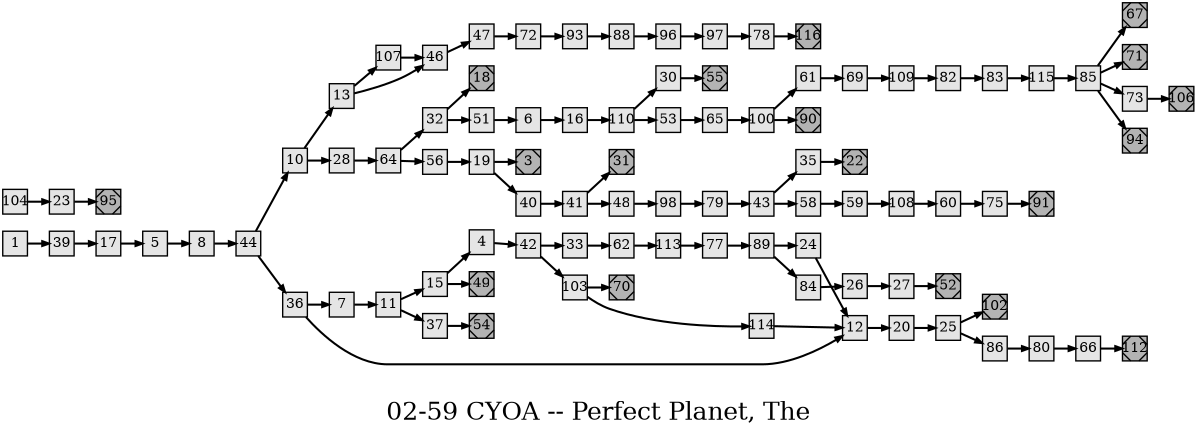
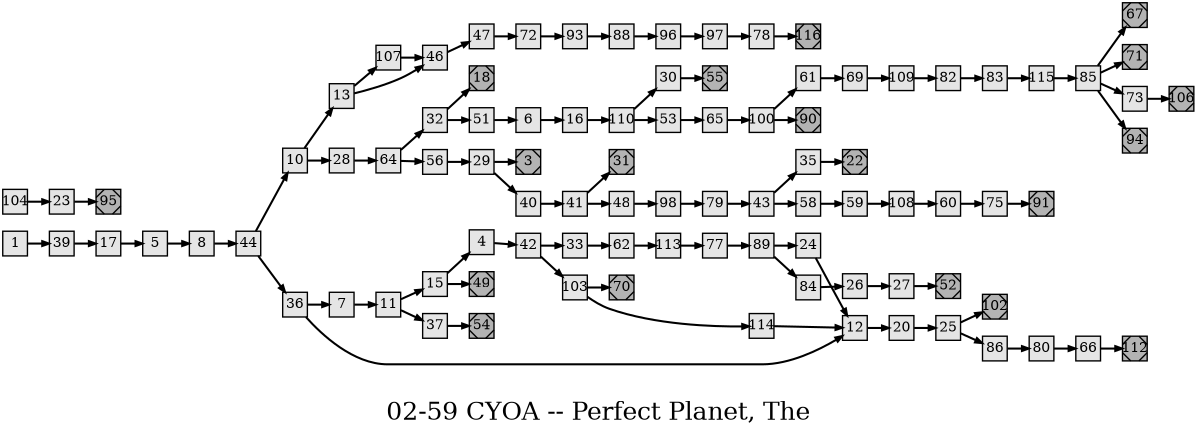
node "19": label "19" -> "29"
